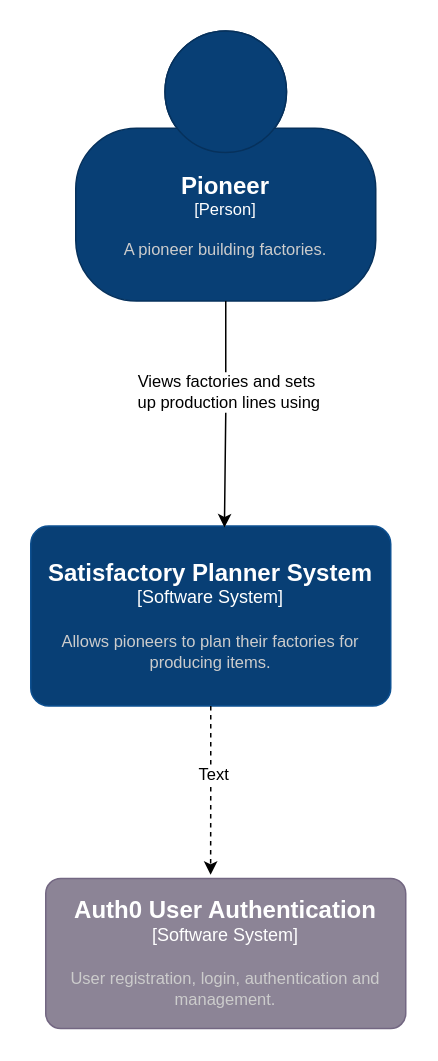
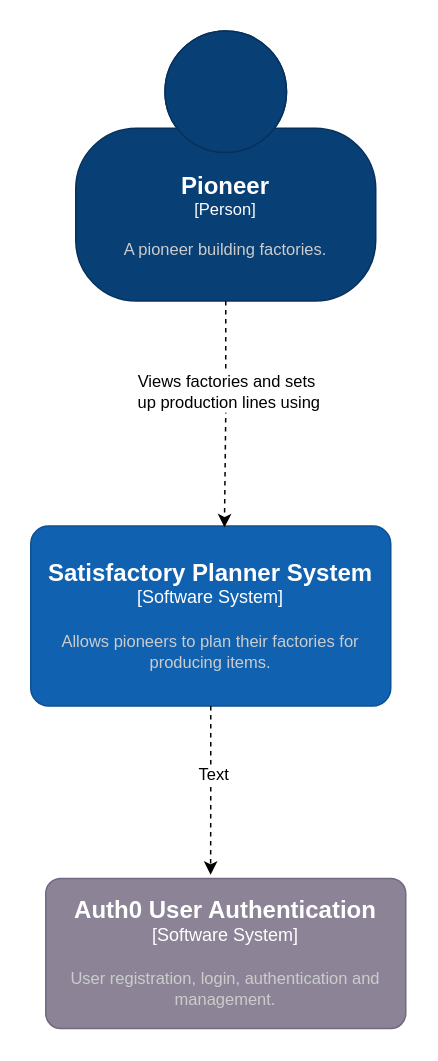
edge "Pioneer [Person] A pioneer building factories." -> "Satisfactory Planner System [Software System] Allows pioneers to plan their factories for producing items.": style solid -> dashed
node "Satisfactory Planner System [Software System] Allows pioneers to plan their factories for producing items.": fillcolor #083f75 -> #1061b0
